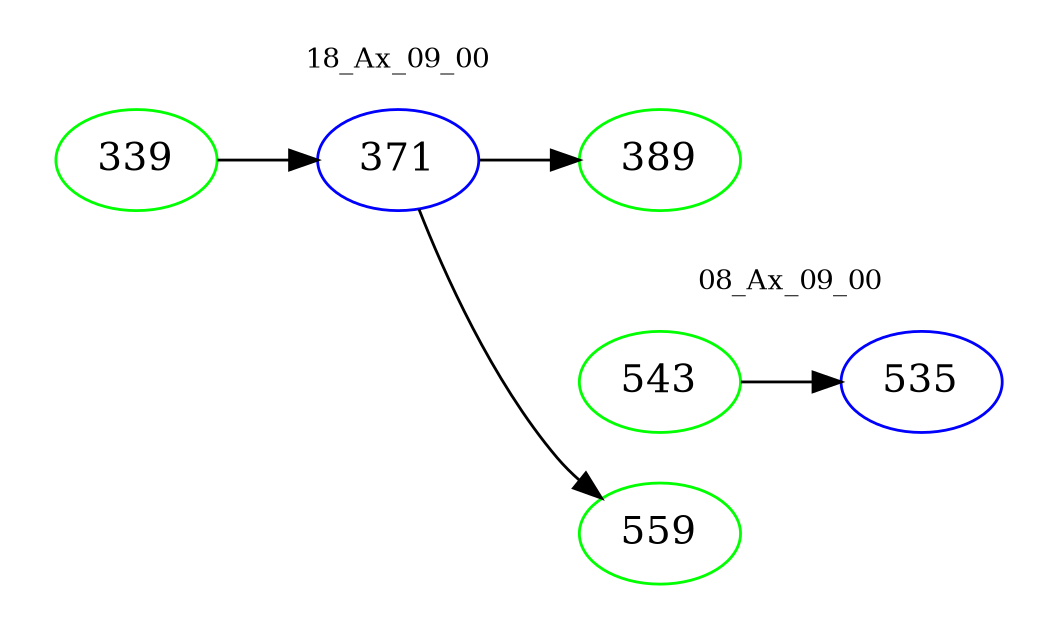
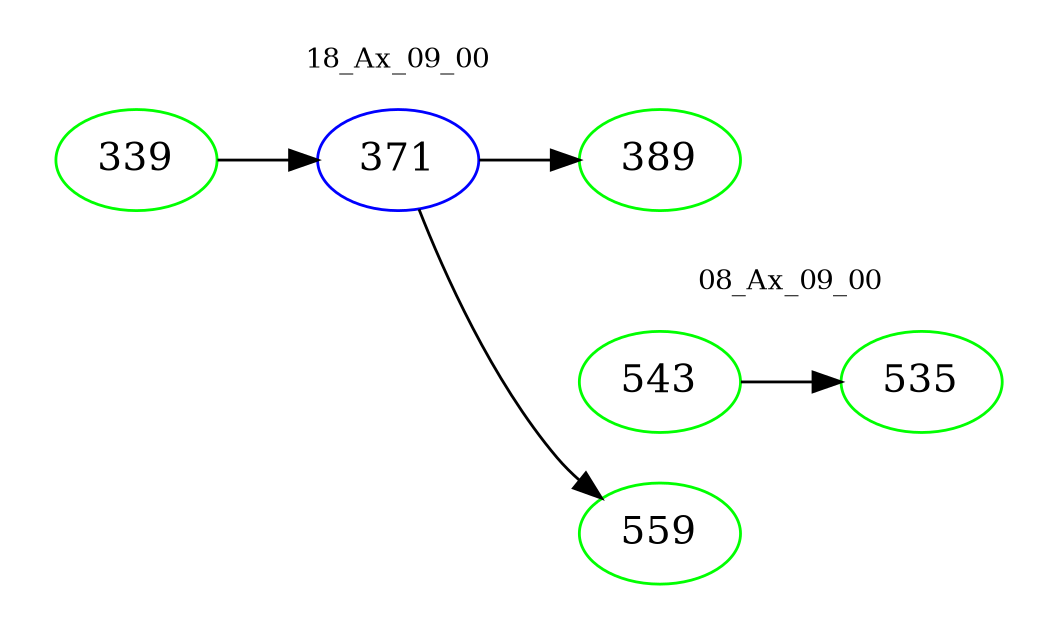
node "535": color blue -> green
